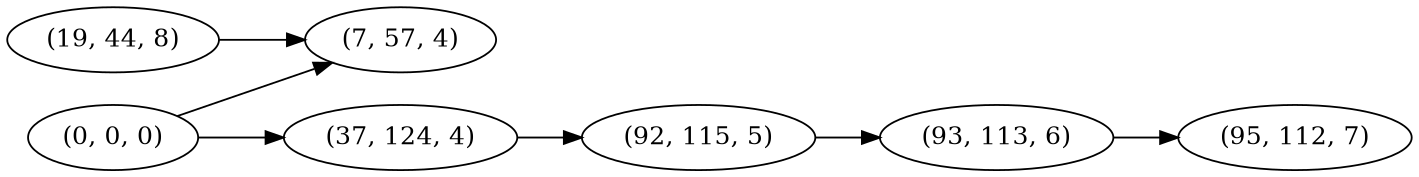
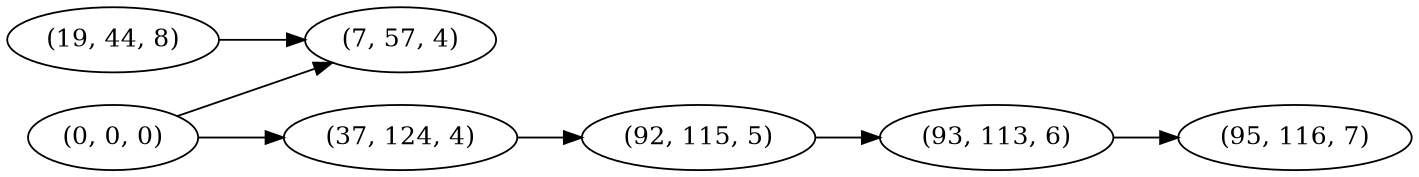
node "(95, 112, 7)": label "(95, 112, 7)" -> "(95, 116, 7)"
